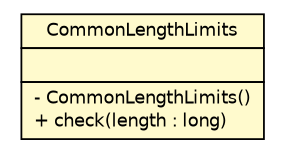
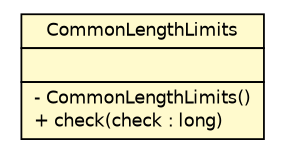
node "CommonLengthLimits": text "+ check(length : long)" -> "+ check(check : long)"
